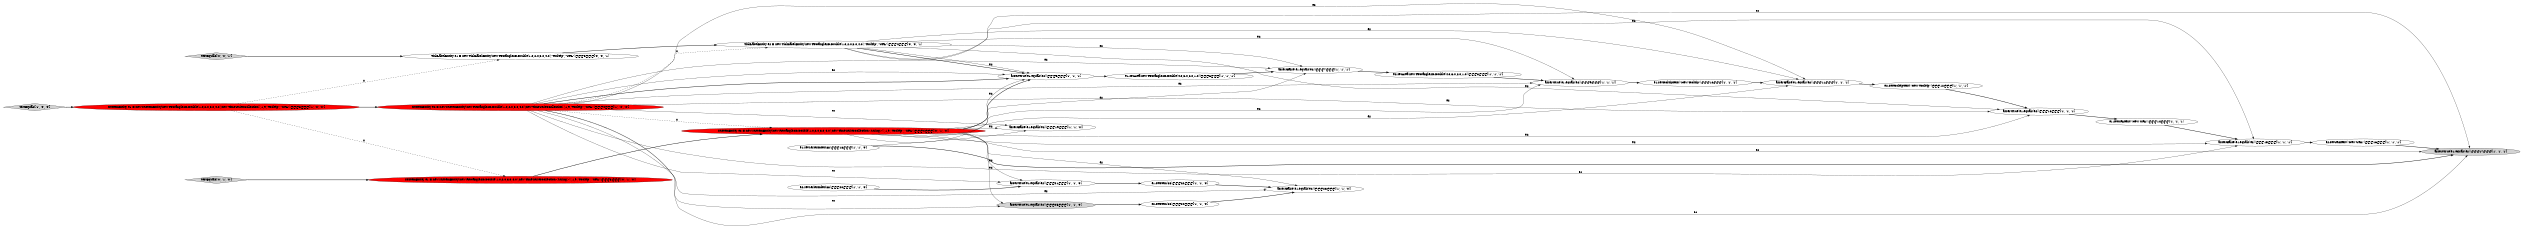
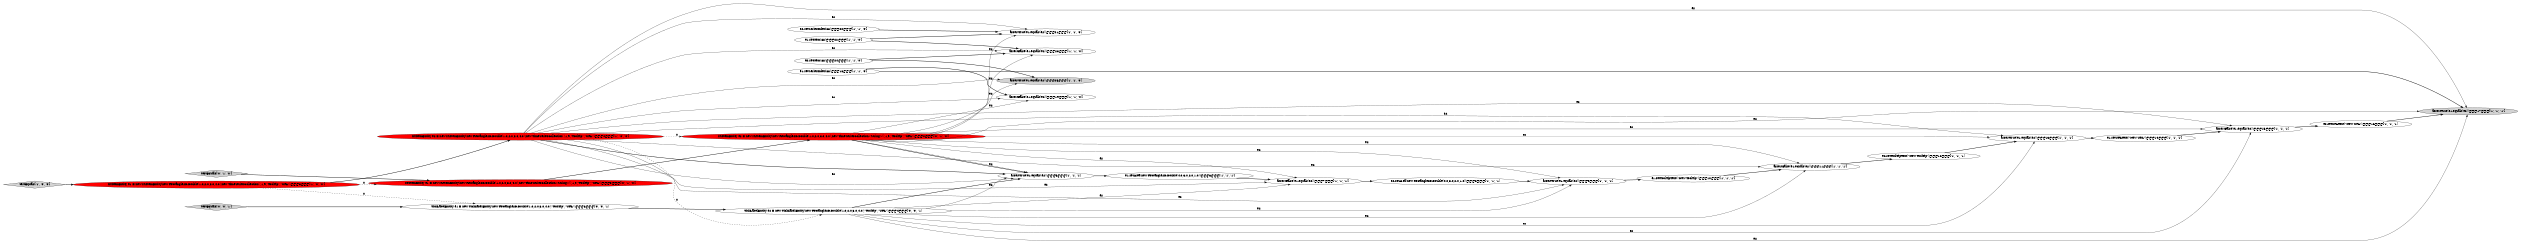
edge "e1.setSeriesIndex(88)@@@18@@@['1', '1', '0']" -> "assertFalse(e1.equals(e2))@@@19@@@['1', '1', '0']": style solid -> bold
edge "assertTrue(e1.equals(e2))@@@21@@@['1', '1', '0']" -> "e1.setItem(88)@@@22@@@['1', '1', '0']": reversed
edge "assertTrue(e1.equals(e2))@@@25@@@['1', '1', '0']" -> "e2.setItem(88)@@@24@@@['1', '1', '0']": reversed
